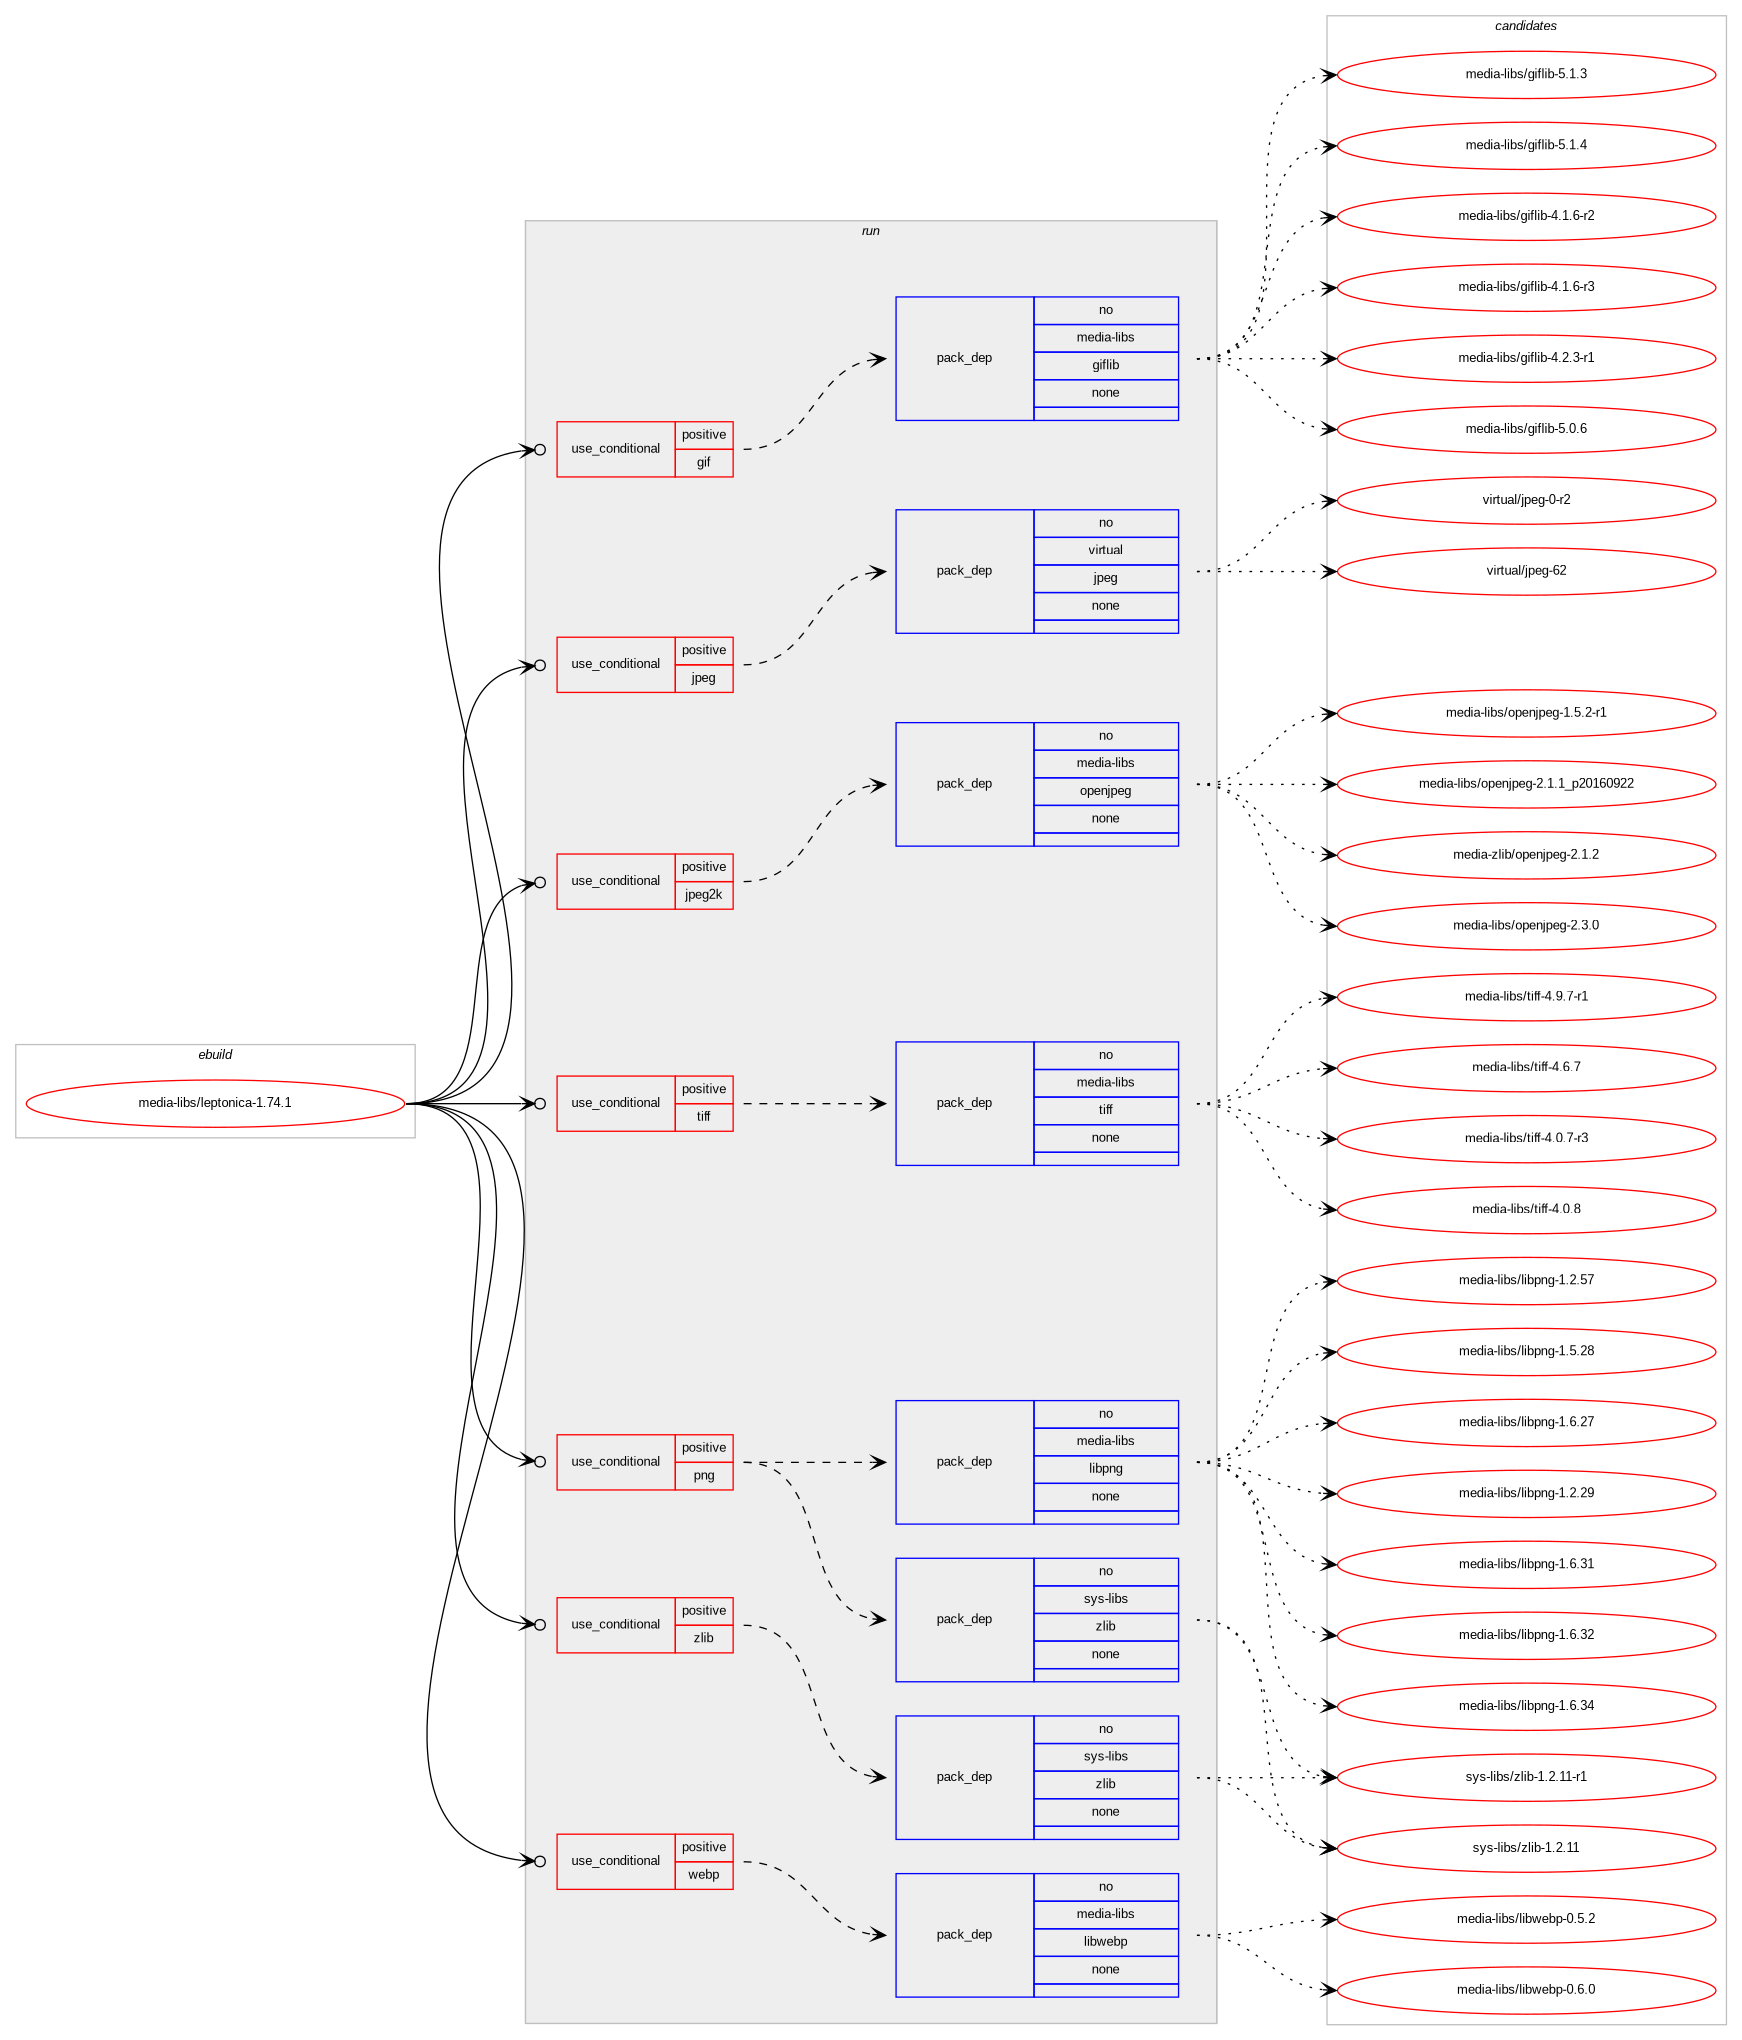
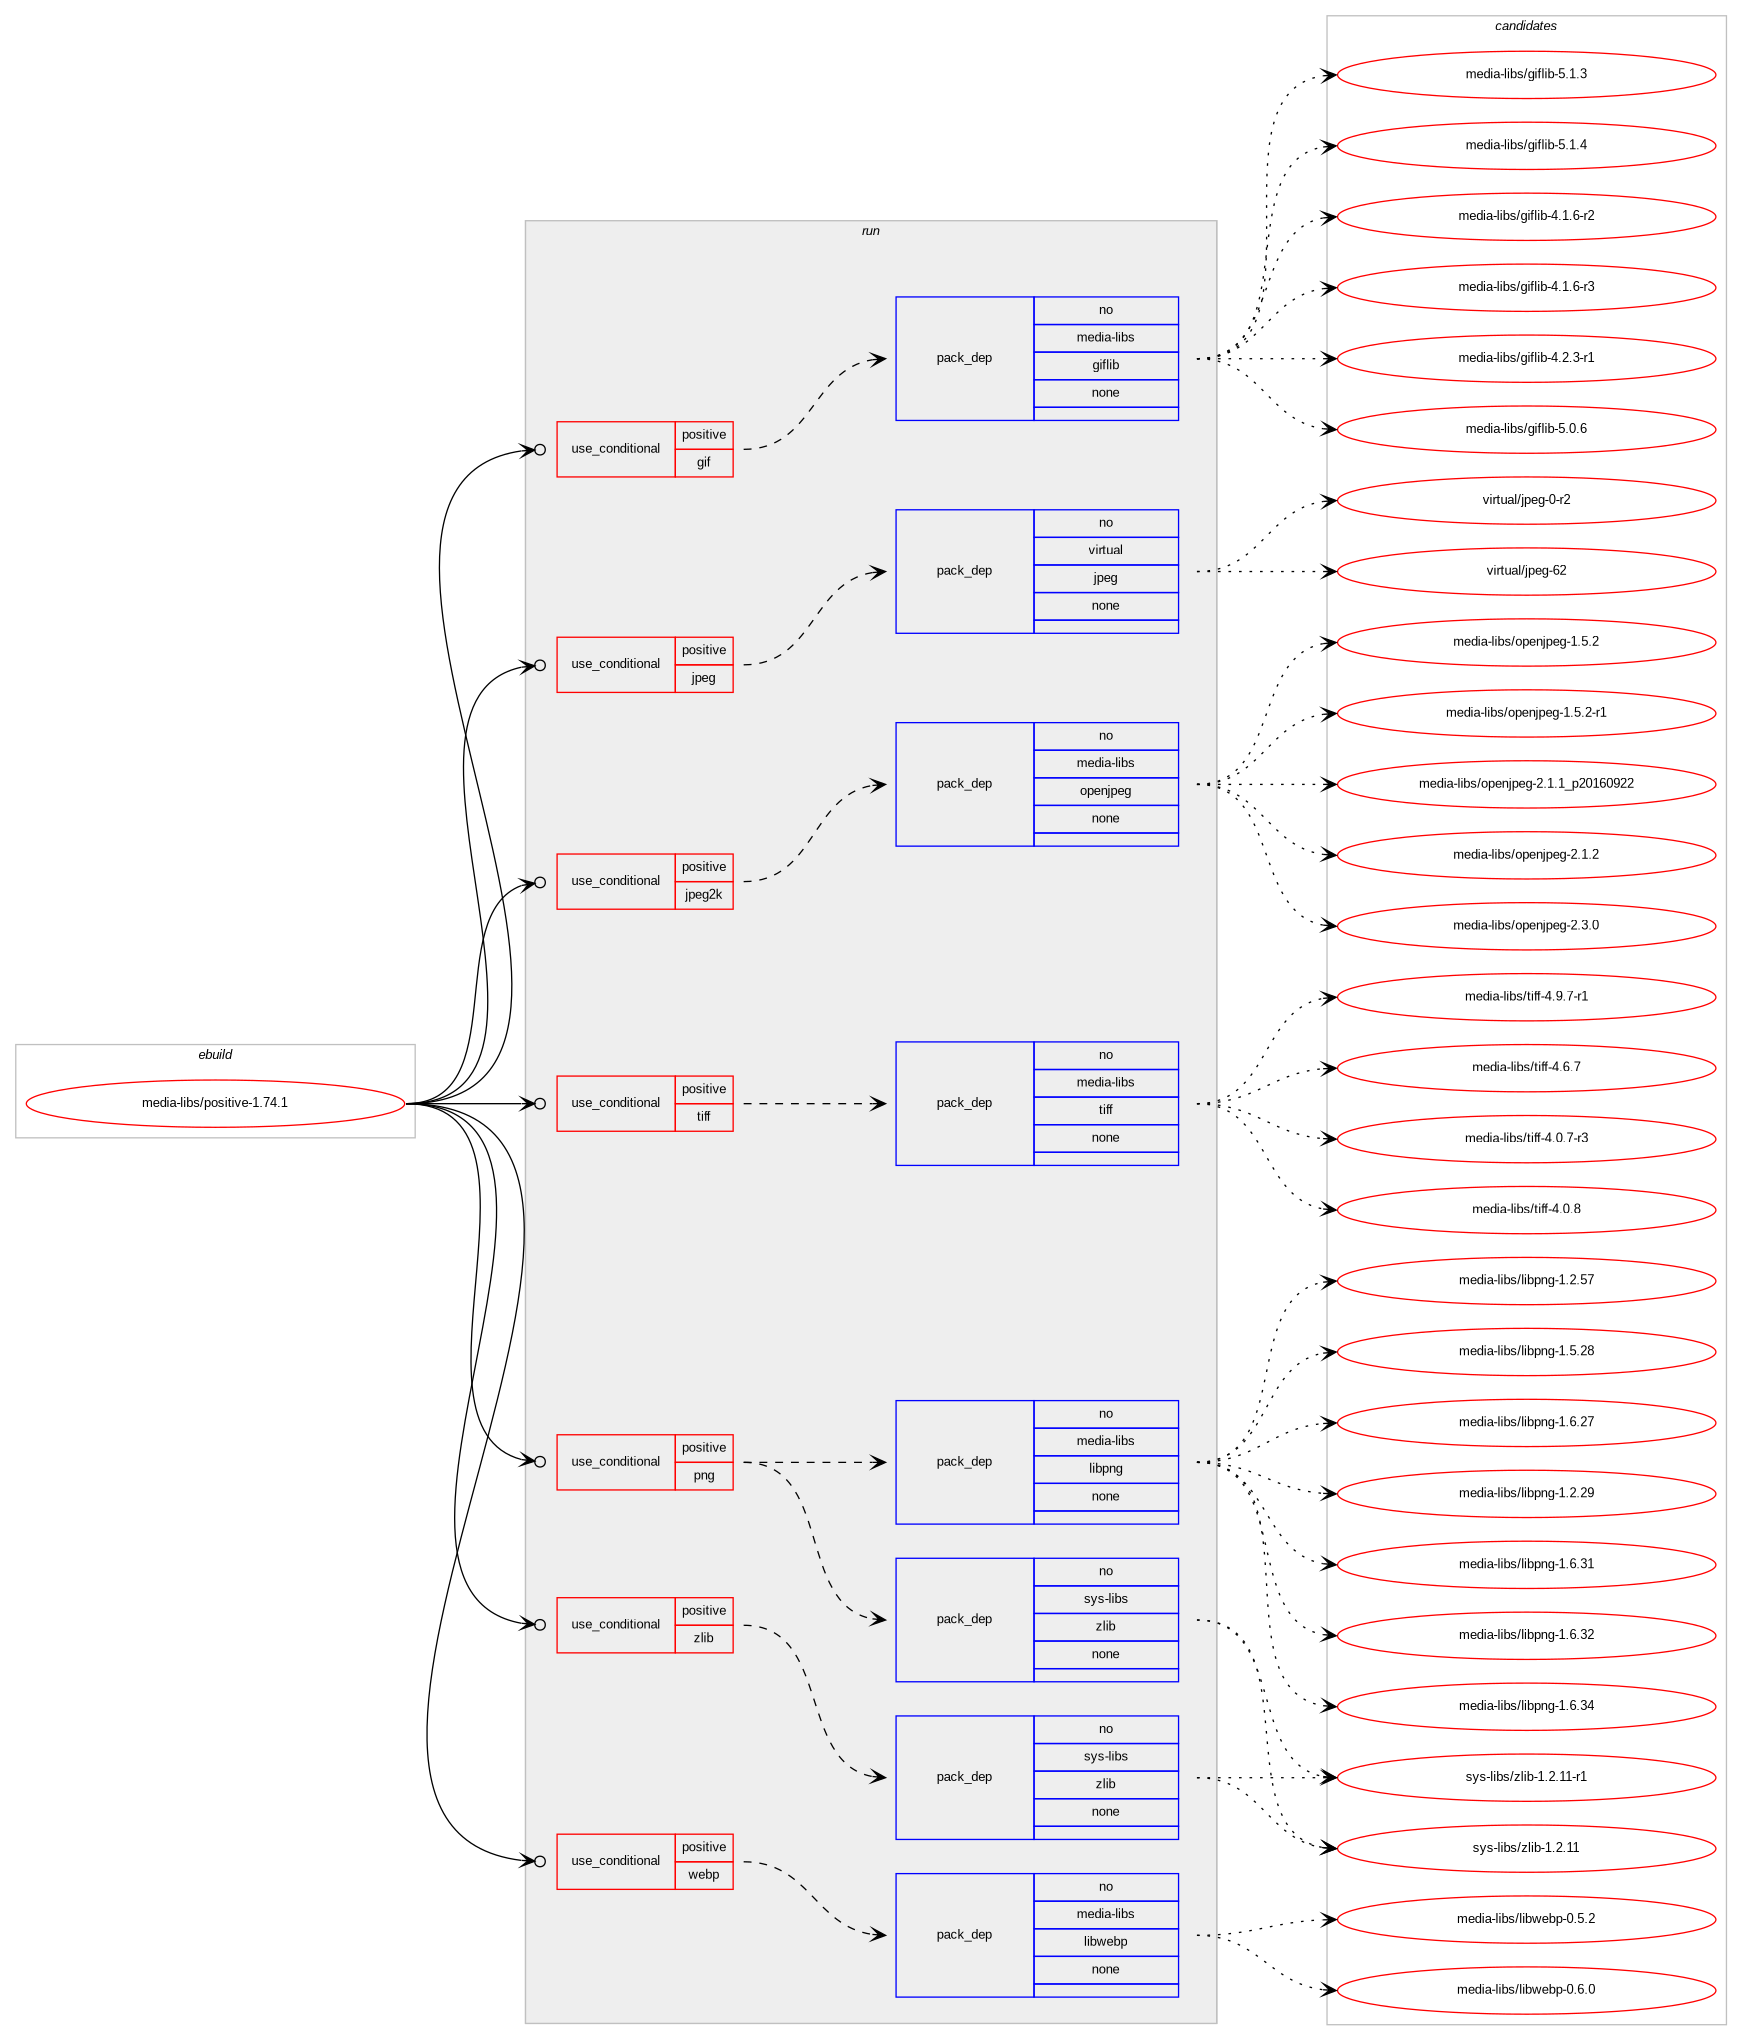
node "media-libs/openjpeg-1.5.2": added
node "media-zlib/openjpeg-2.1.2": label "media-zlib/openjpeg-2.1.2" -> "media-libs/openjpeg-2.1.2"
node "media-libs/leptonica-1.74.1": label "media-libs/leptonica-1.74.1" -> "media-libs/positive-1.74.1"
